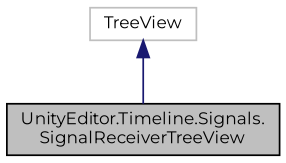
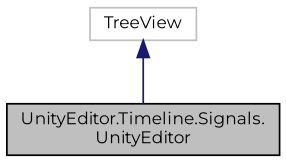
node "UnityEditor.Timeline.Signals. SignalReceiverTreeView": label "UnityEditor.Timeline.Signals. SignalReceiverTreeView" -> "UnityEditor.Timeline.Signals. UnityEditor"
